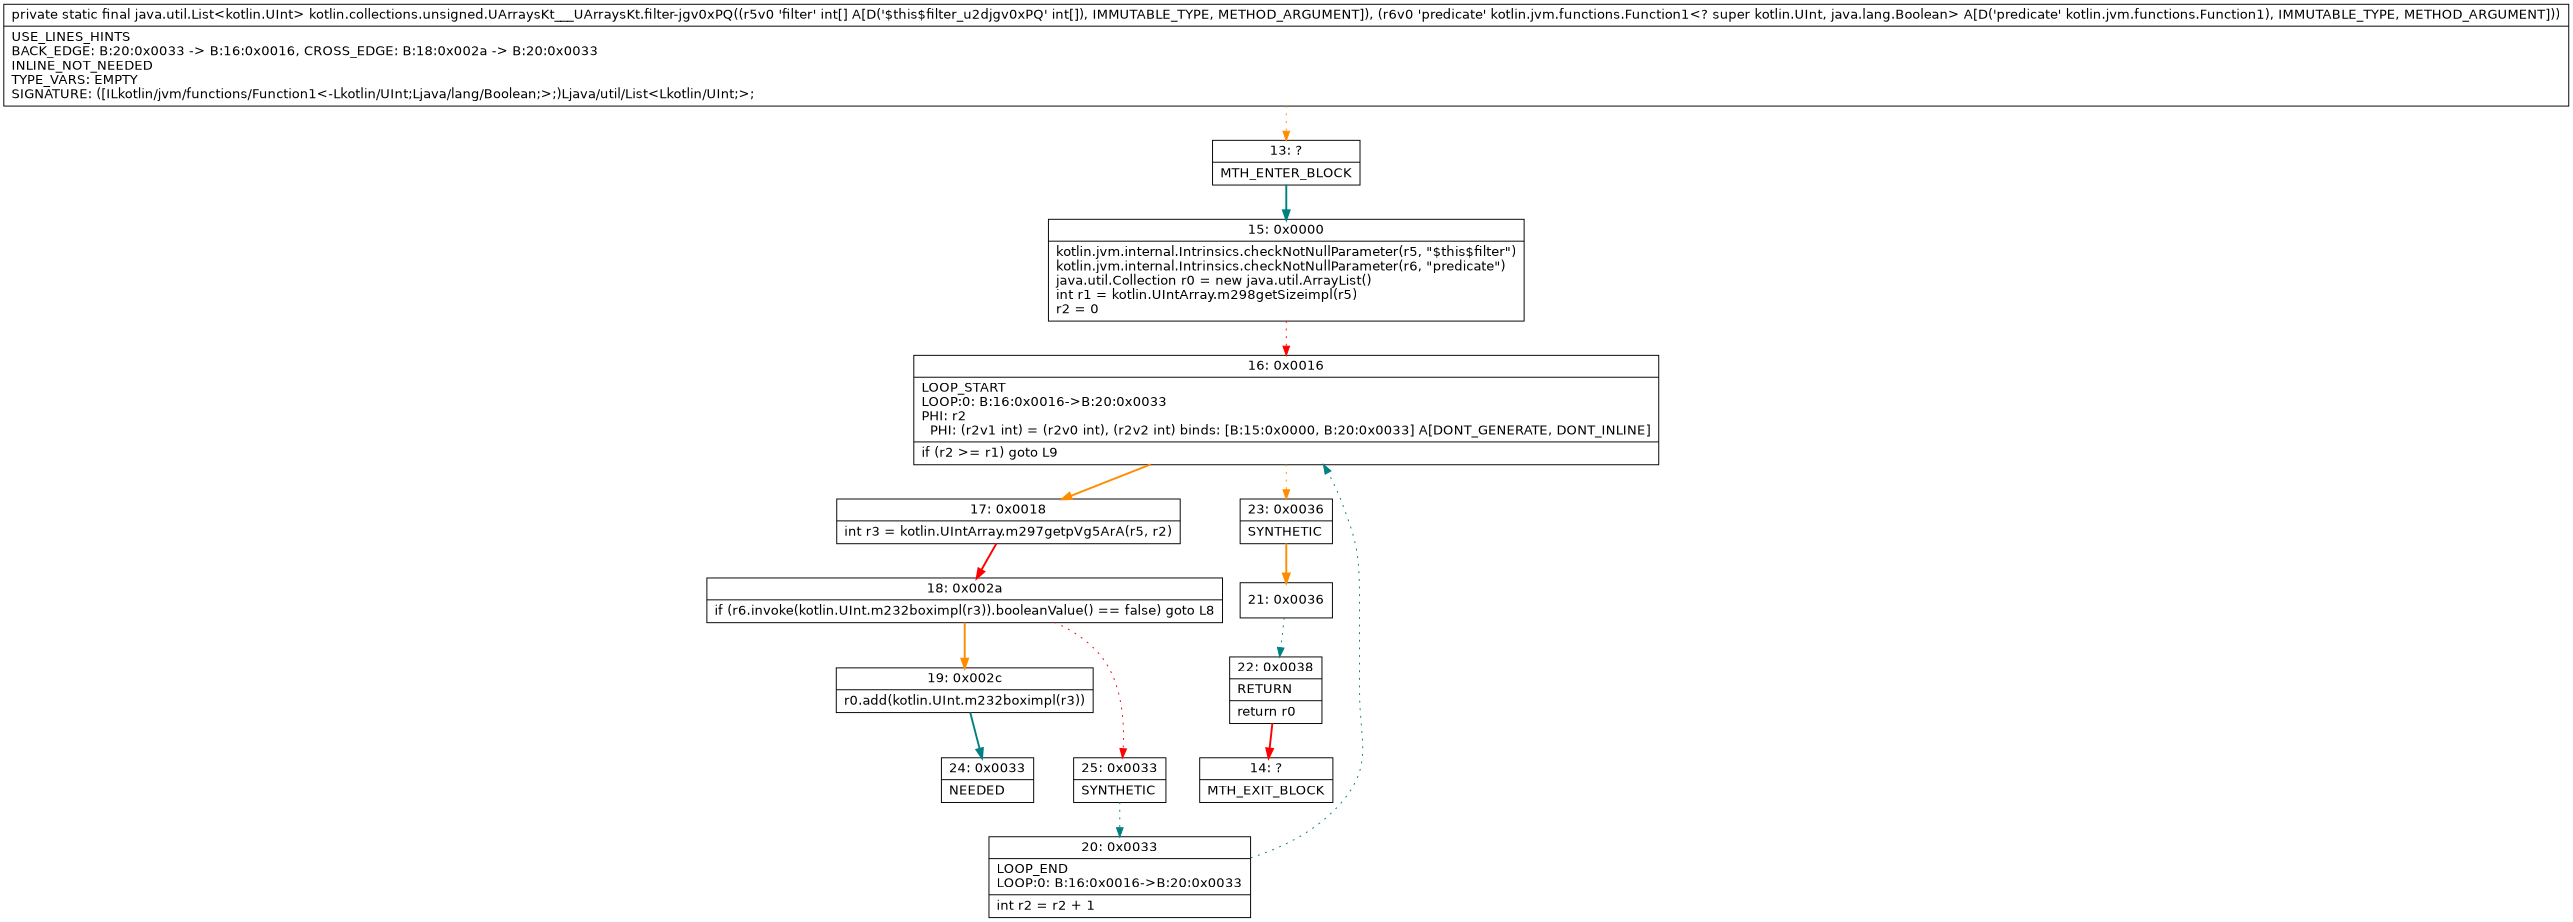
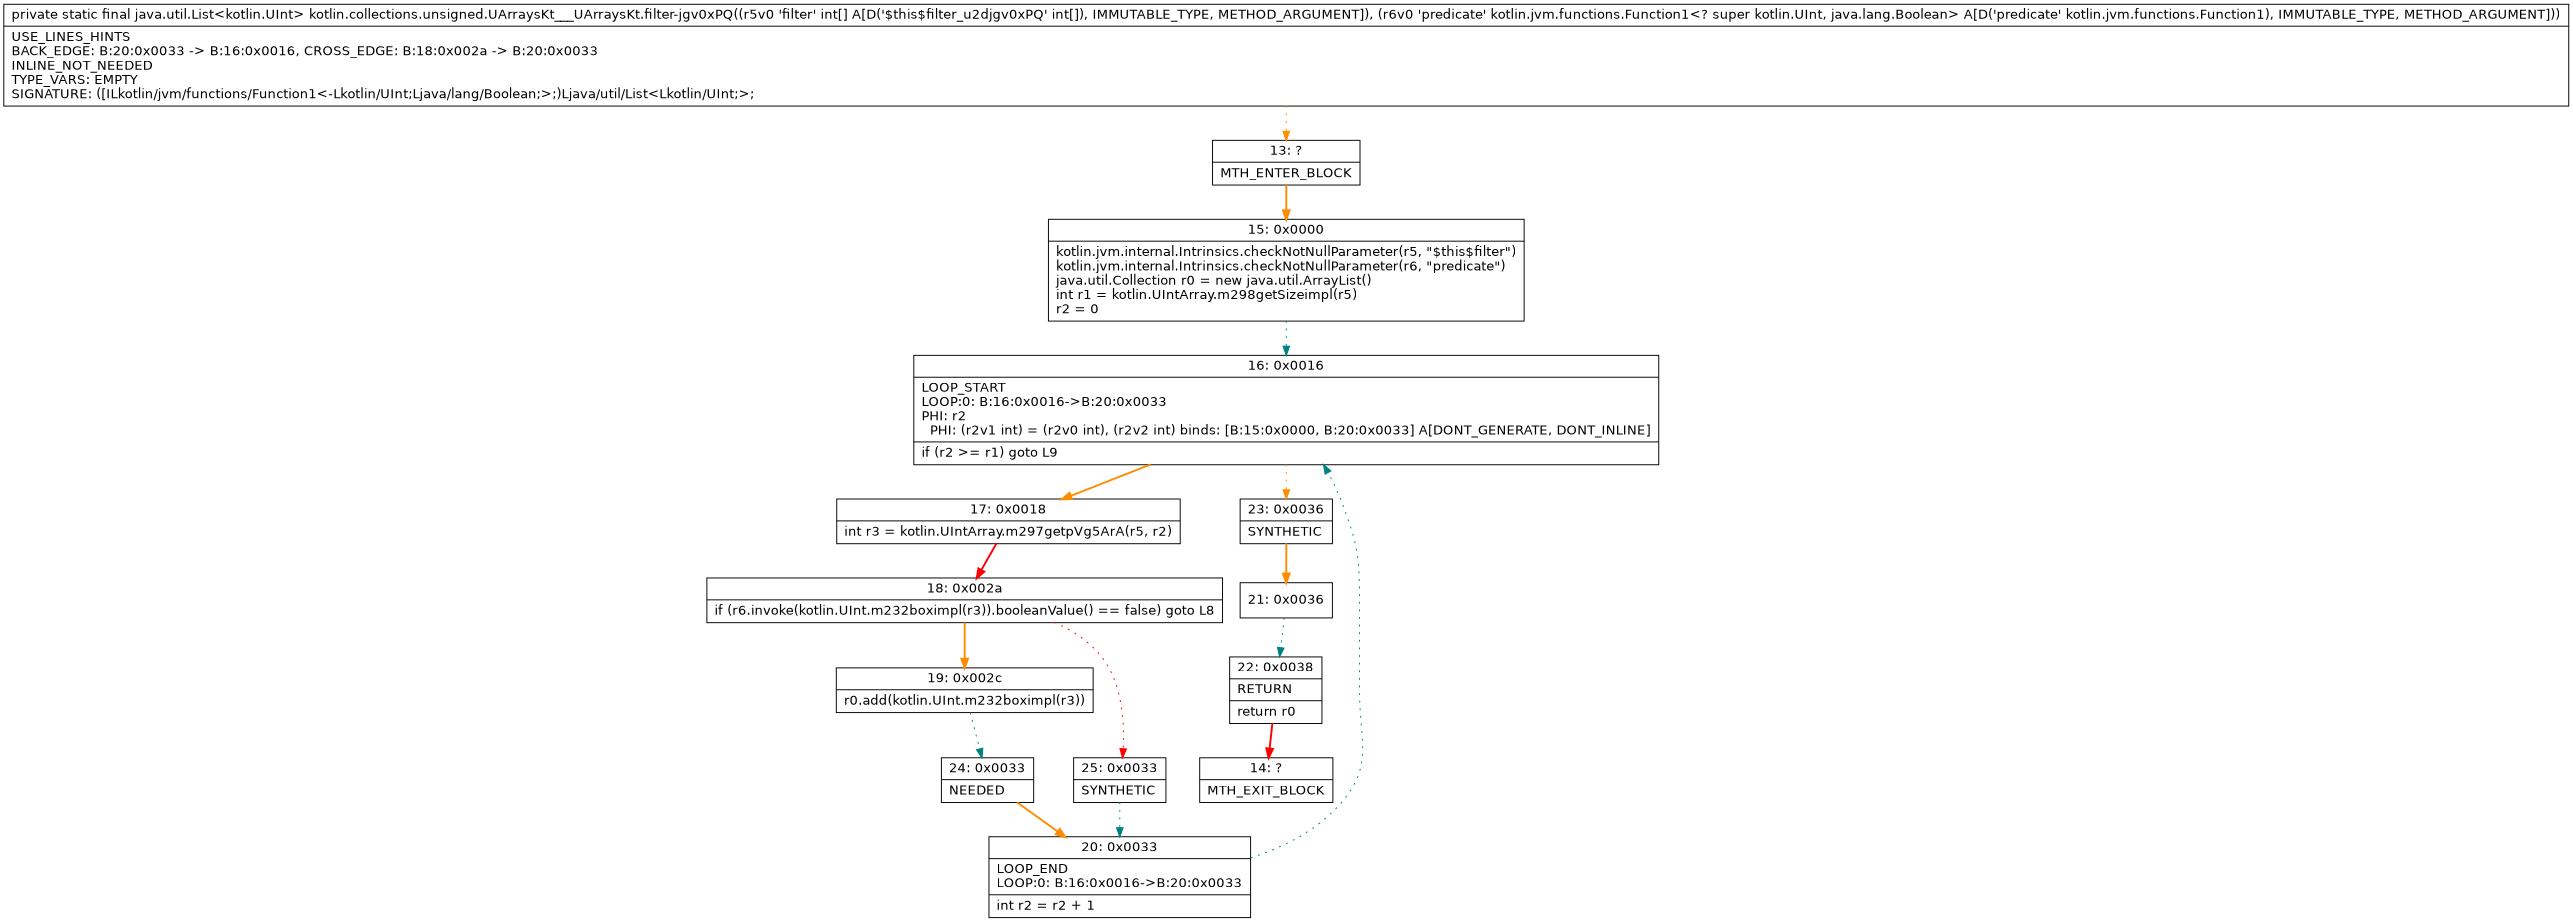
edge "13: ?" -> "15: 0x0000": color teal -> darkorange
edge "15: 0x0000" -> "16: 0x0016": color red -> teal
edge "19: 0x002c" -> "24: 0x0033": style bold -> dotted
edge "24: 0x0033" -> "20: 0x0033": added
